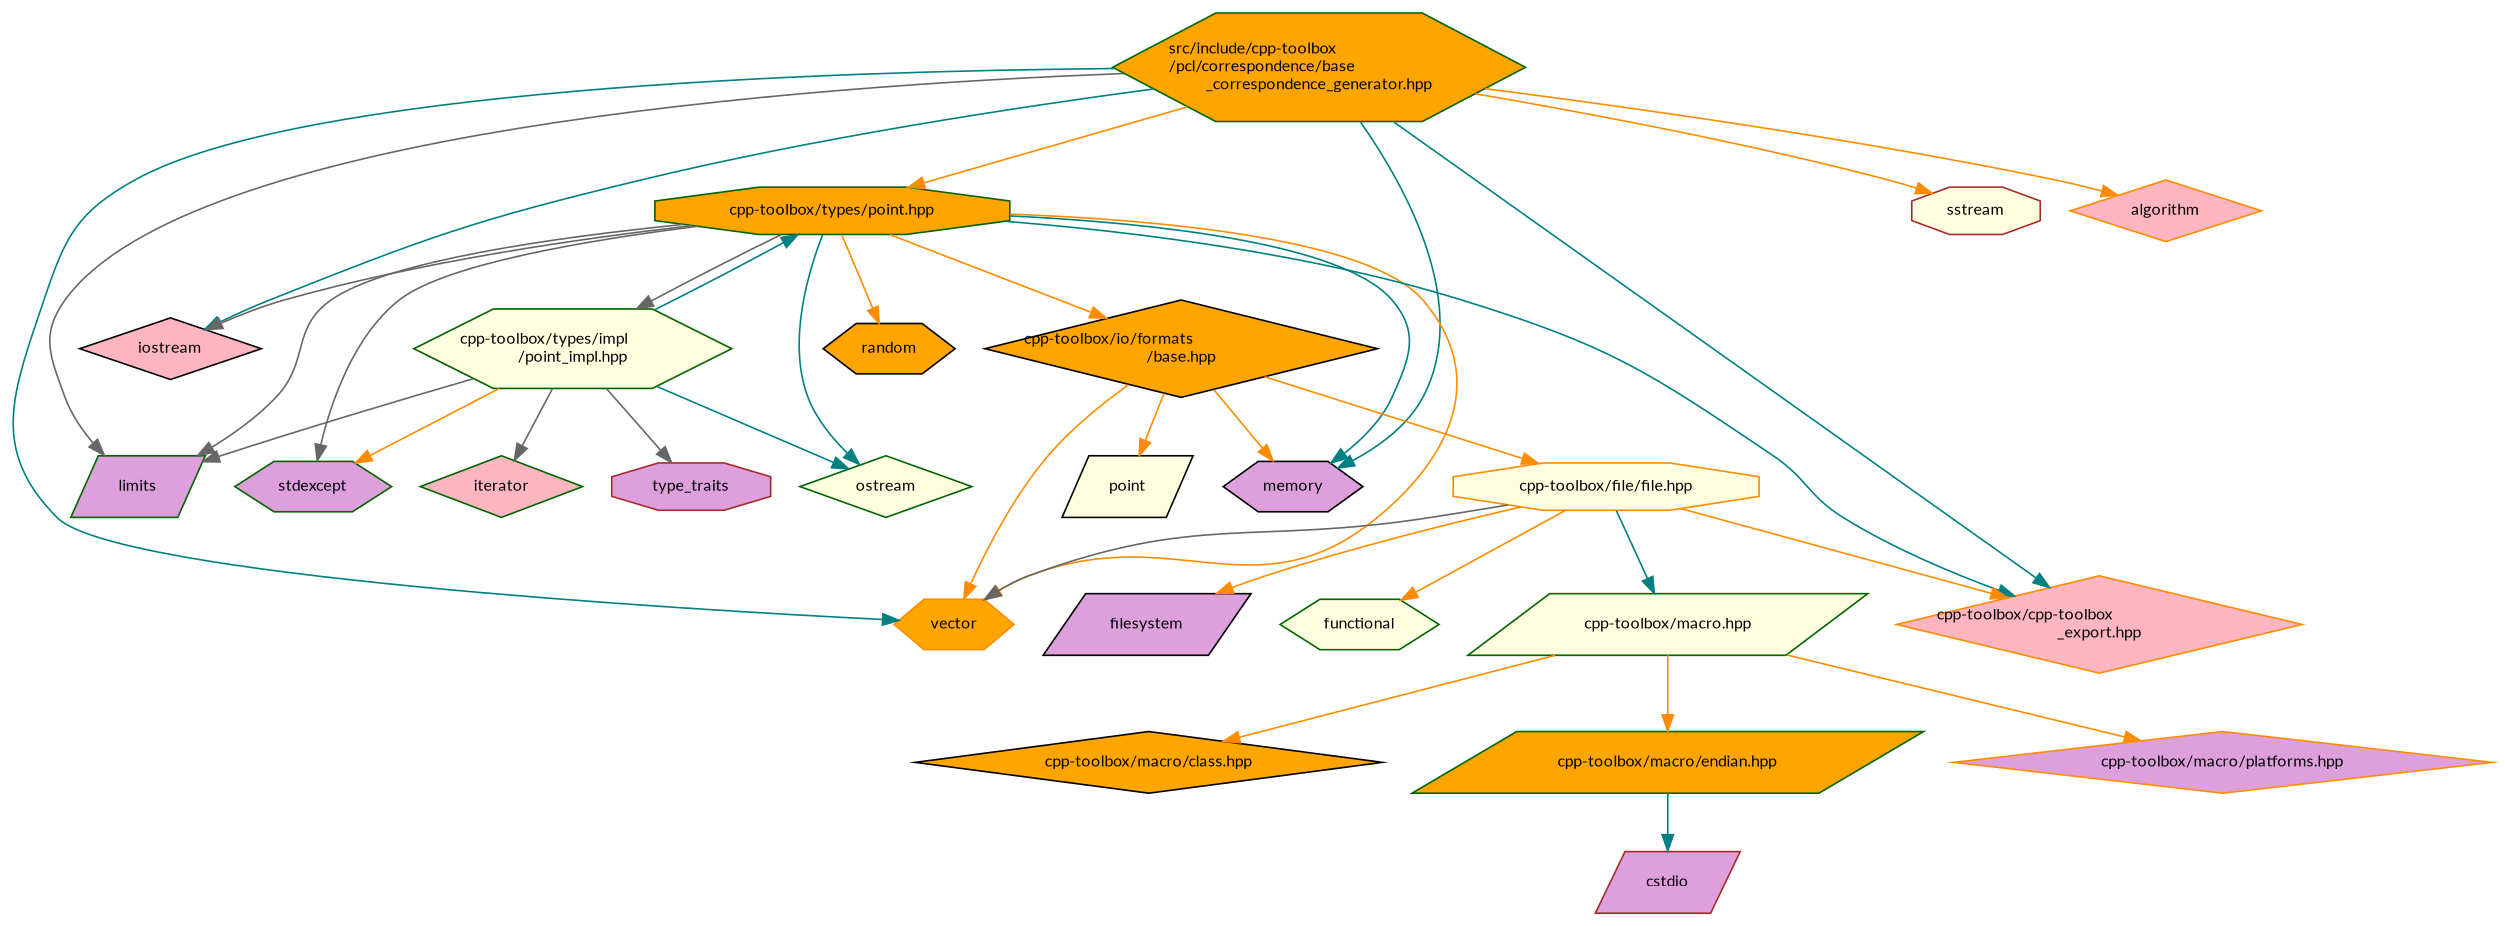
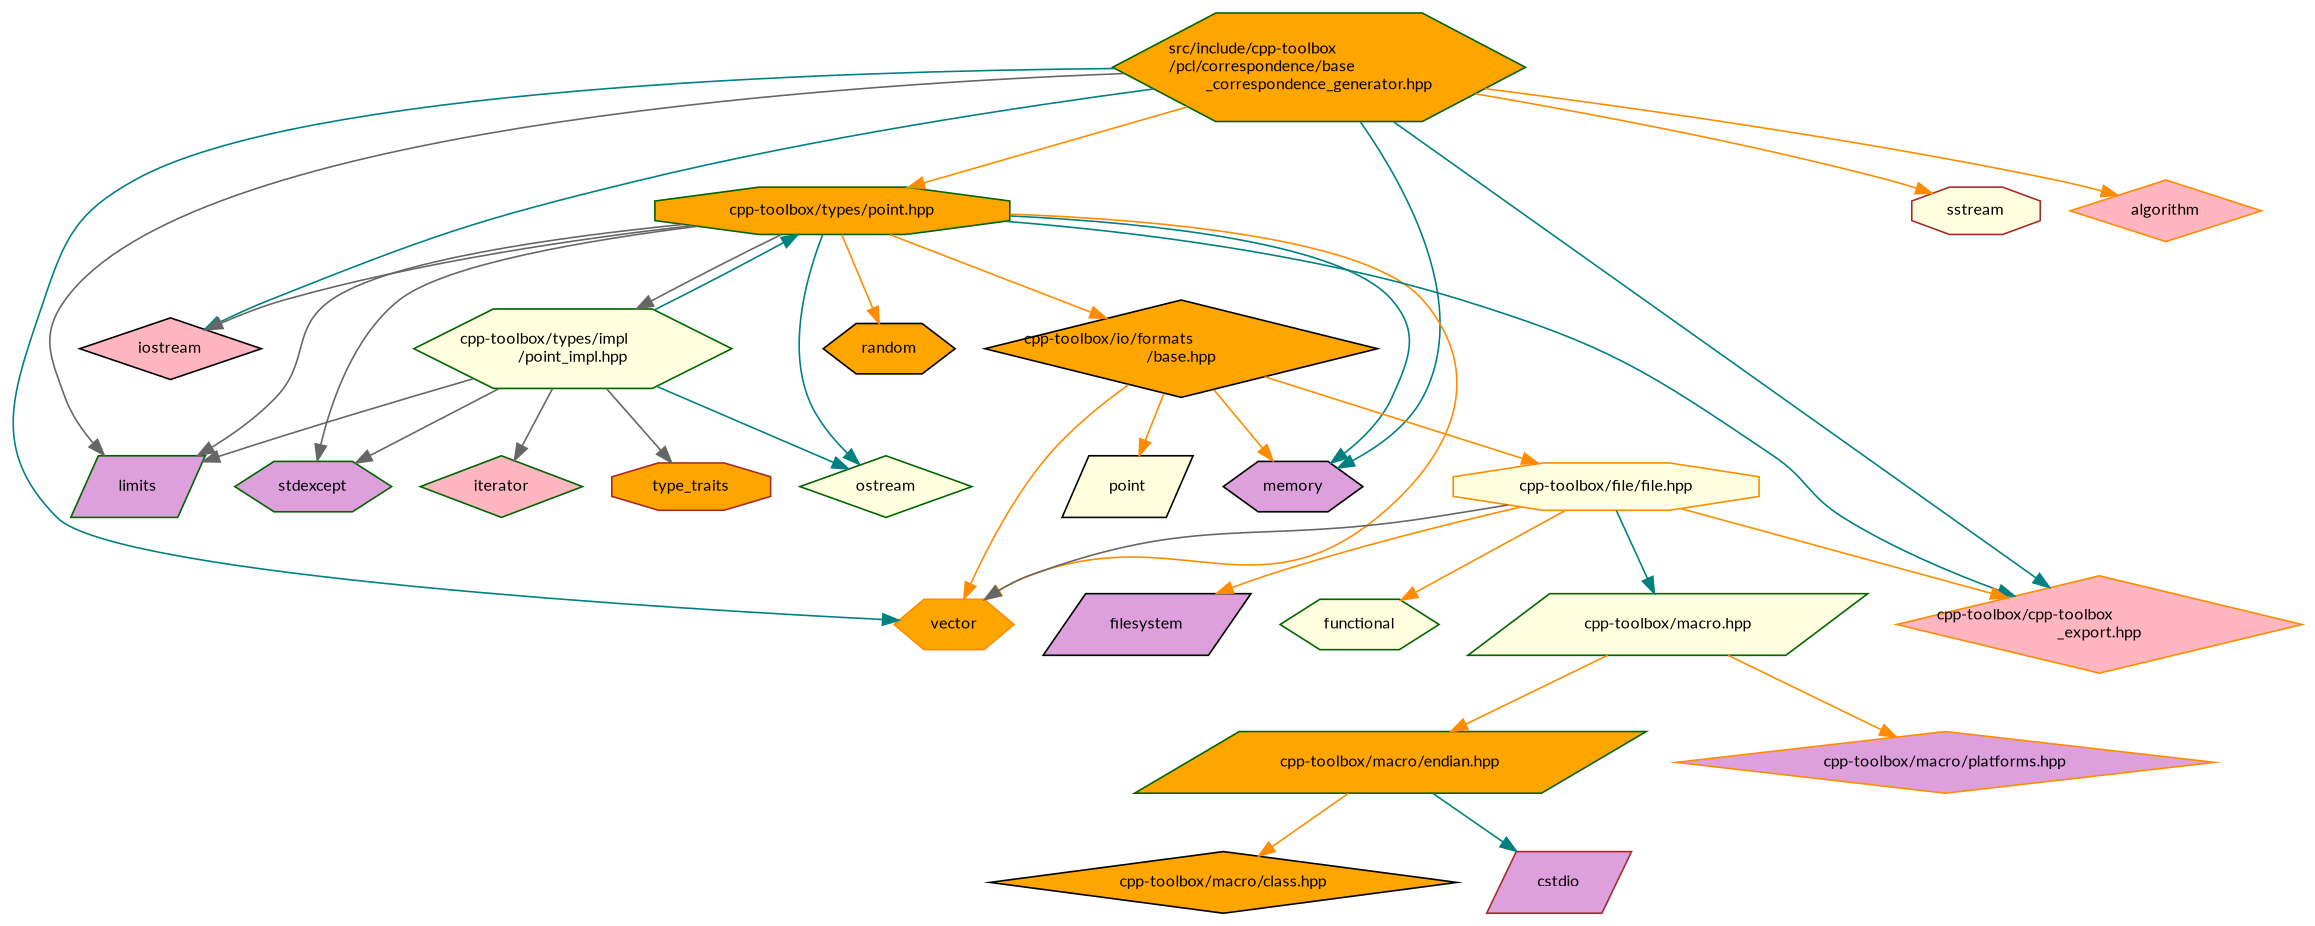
edge "cpp-toolbox/types/impl /point_impl.hpp" -> "stdexcept": color darkorange -> gray40
node "type_traits": fillcolor plum -> orange
edge "cpp-toolbox/macro.hpp" -> "cpp-toolbox/macro/class.hpp": now "cpp-toolbox/macro/endian.hpp" -> "cpp-toolbox/macro/class.hpp"
